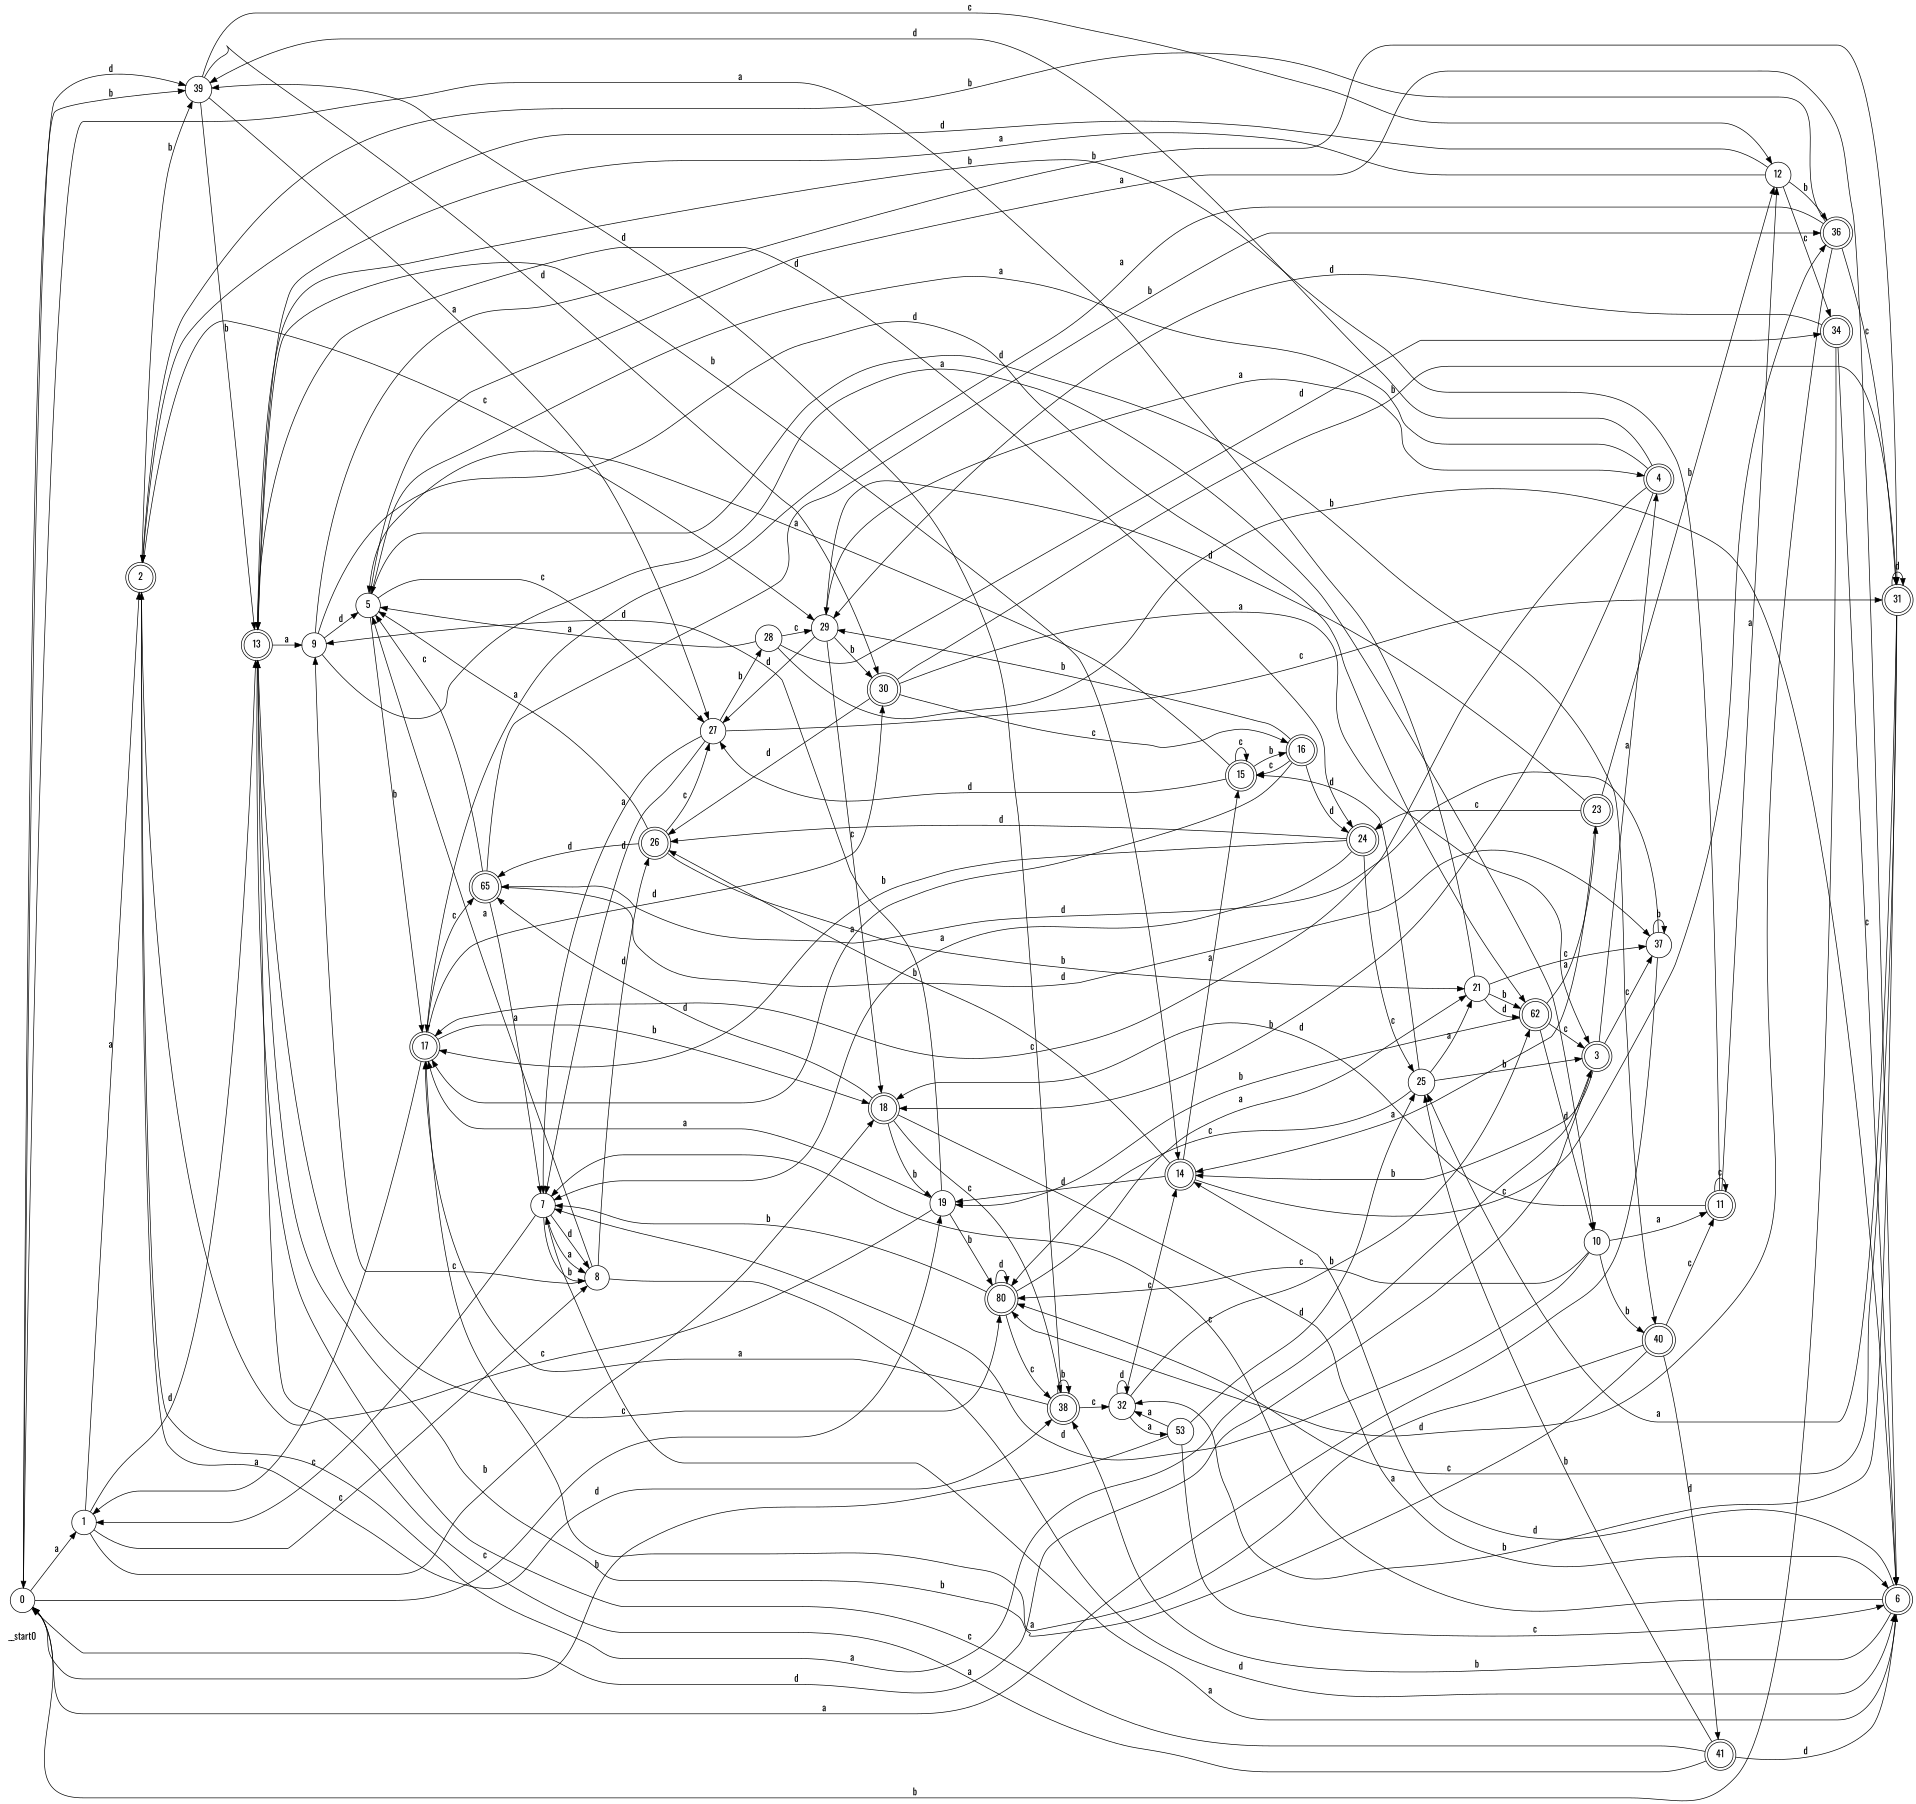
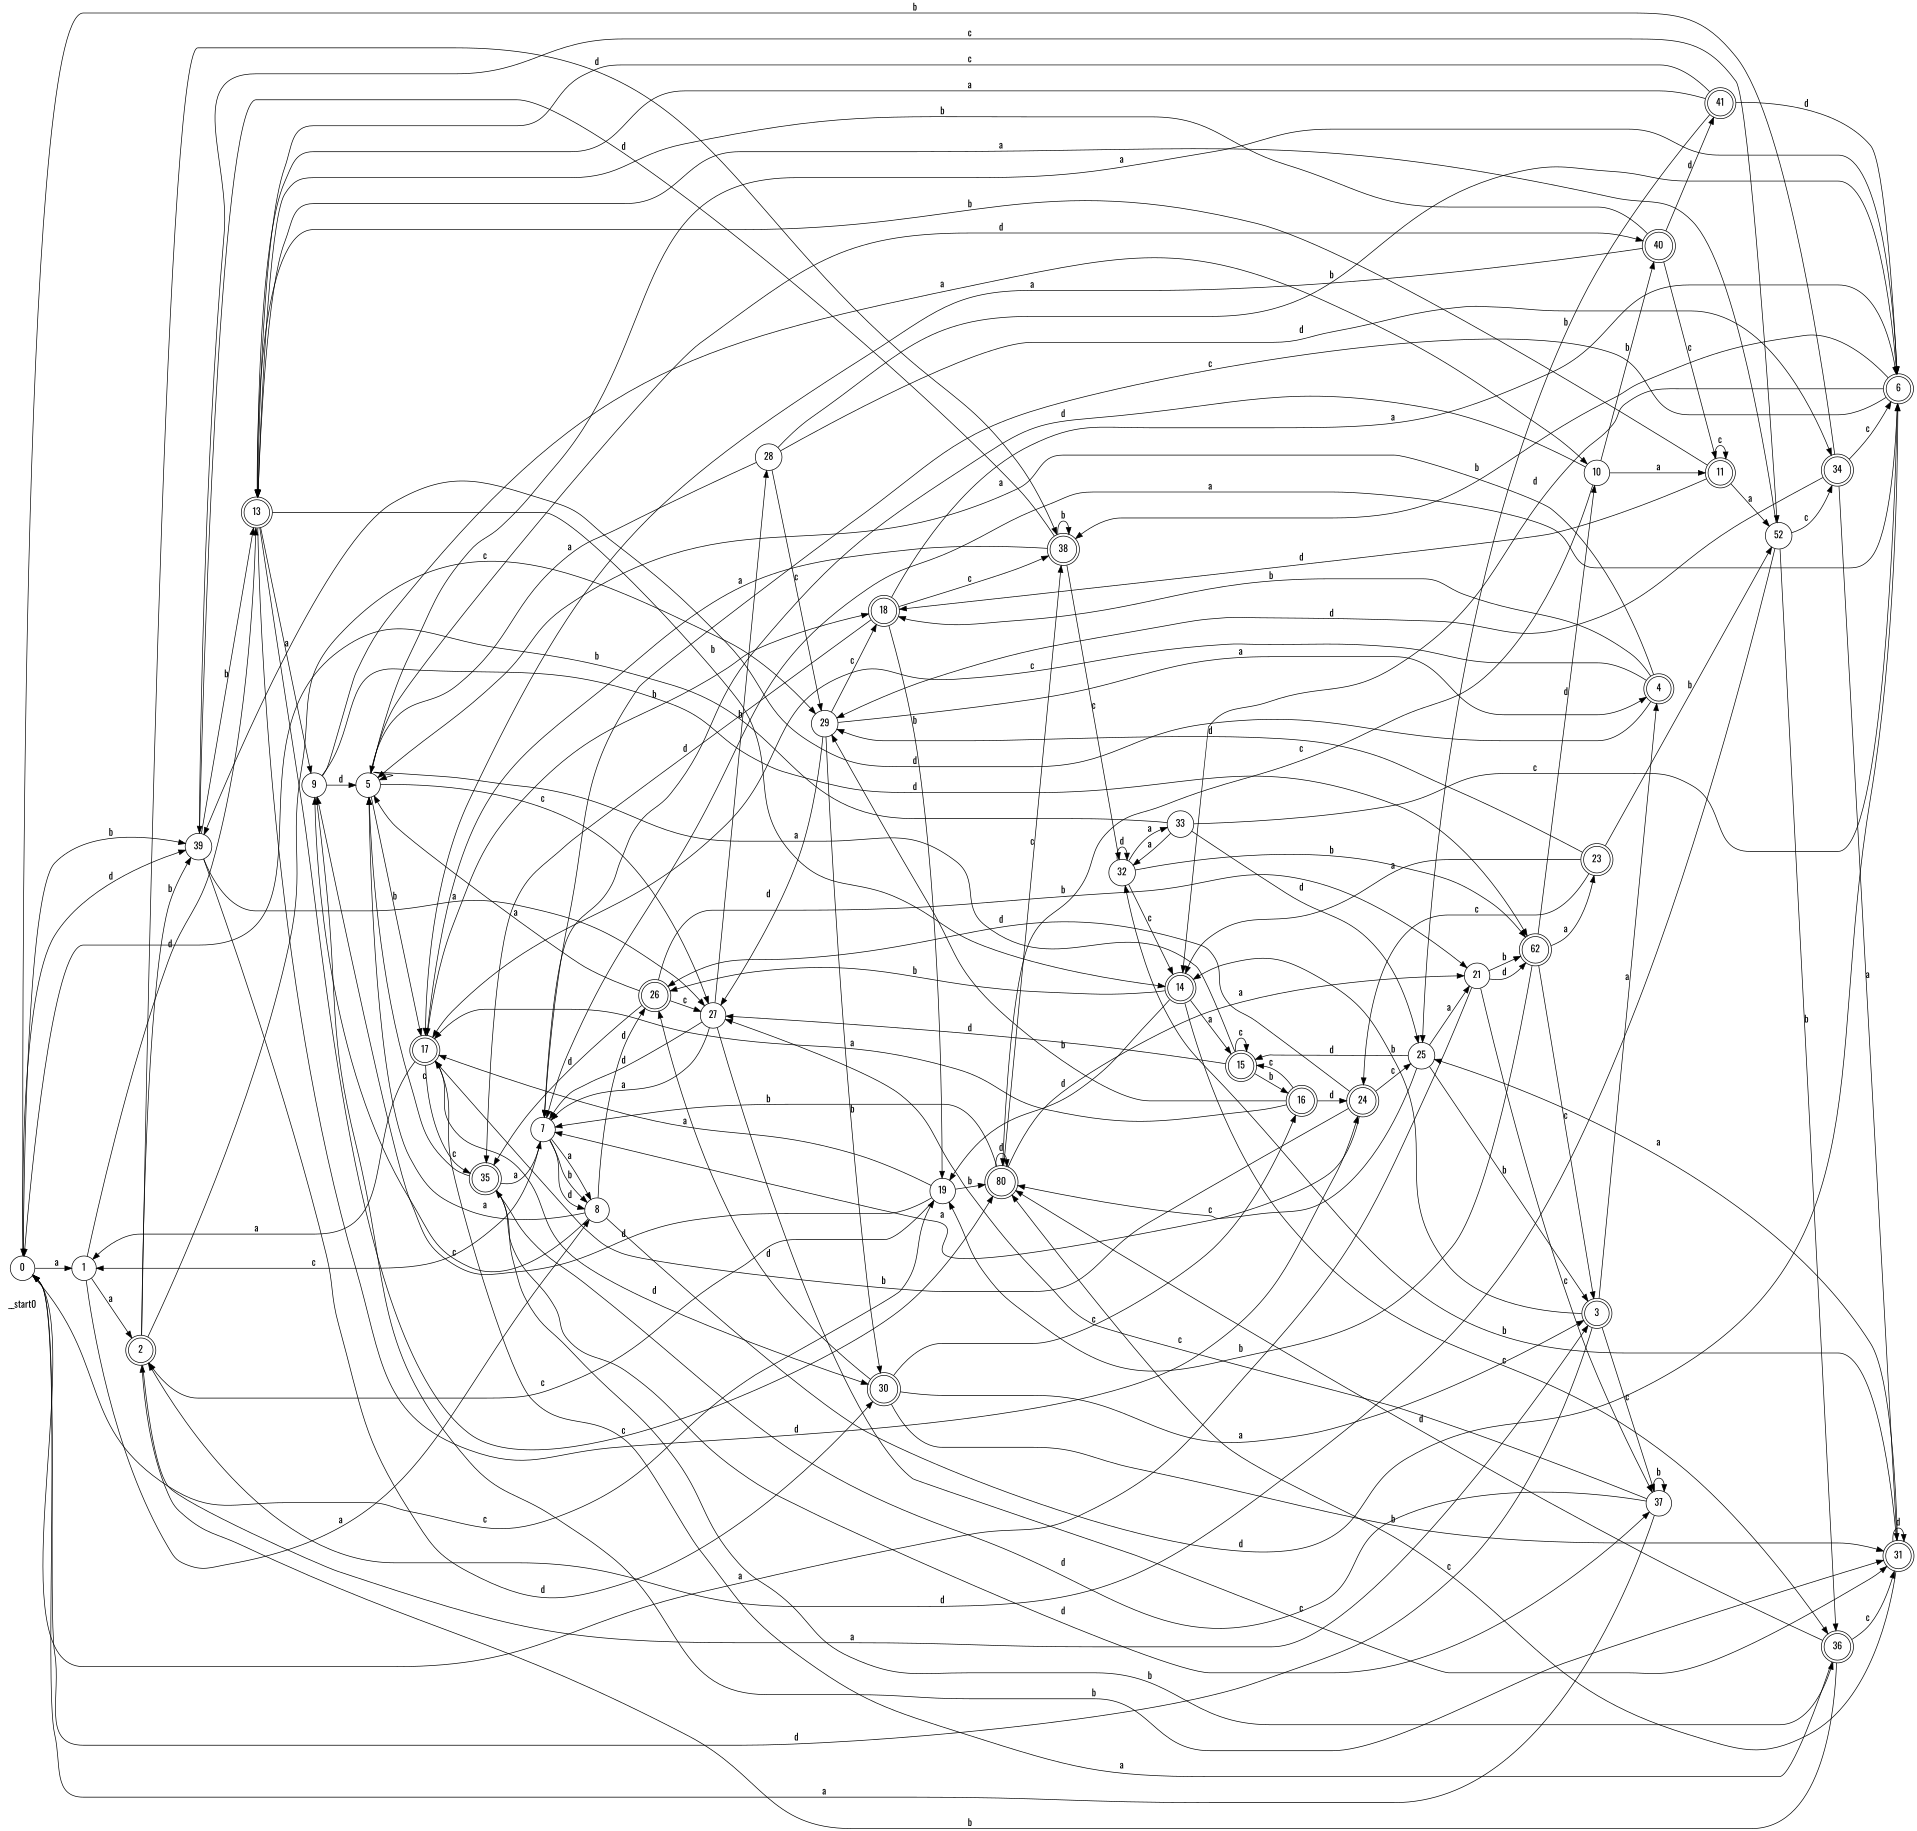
node "12": label "12" -> "52"
node "65": label "65" -> "35"
edge "34" -> "31": added, label "a"
edge "37" -> "27": added, label "c"
node "53": label "53" -> "33"
edge "1" -> "18": removed, label "b"
edge "1" -> "8": label "c" -> "a"
